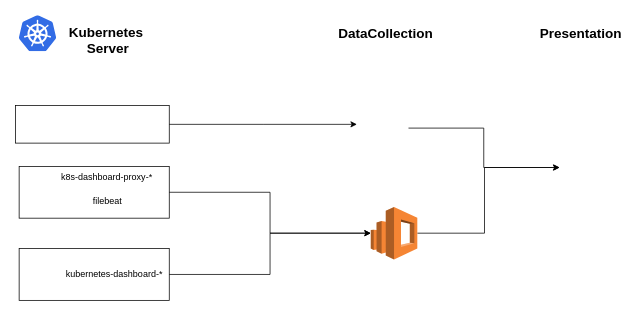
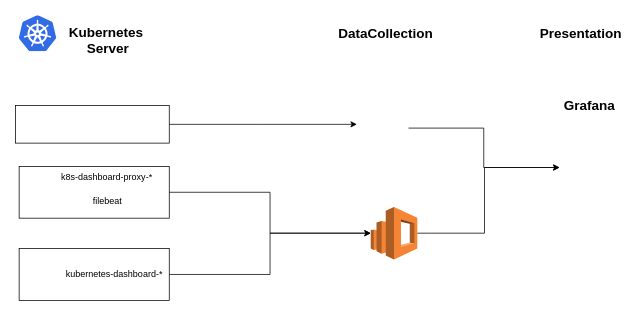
node "Grafana": added
